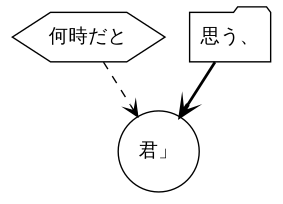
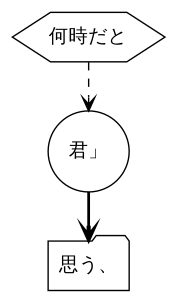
edge "思う、" -> "君」": reversed
